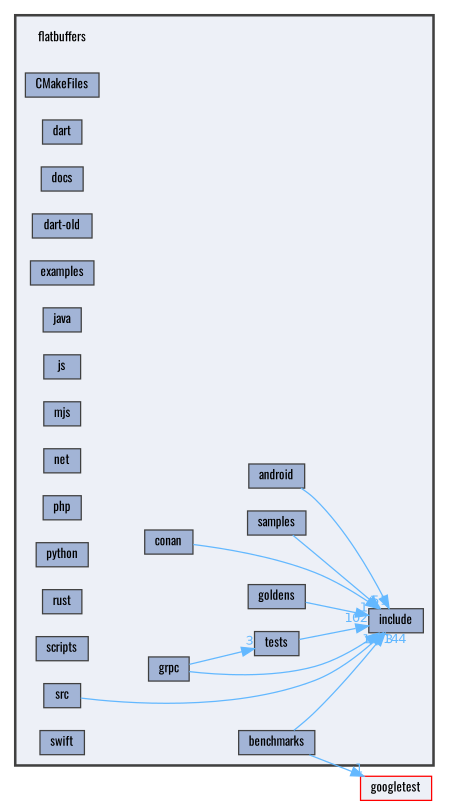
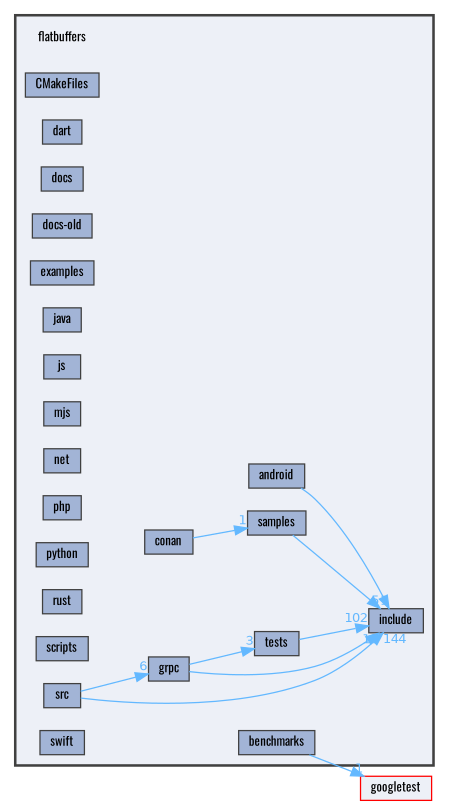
node "dart-old": label "dart-old" -> "docs-old"
edge "conan" -> "include": now "conan" -> "samples"
node "goldens": removed
edge "src" -> "grpc": added
edge "benchmarks" -> "include": removed
